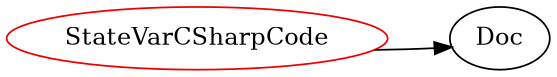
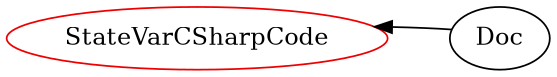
edge "StateVarCSharpCode" -> "Doc": reversed
